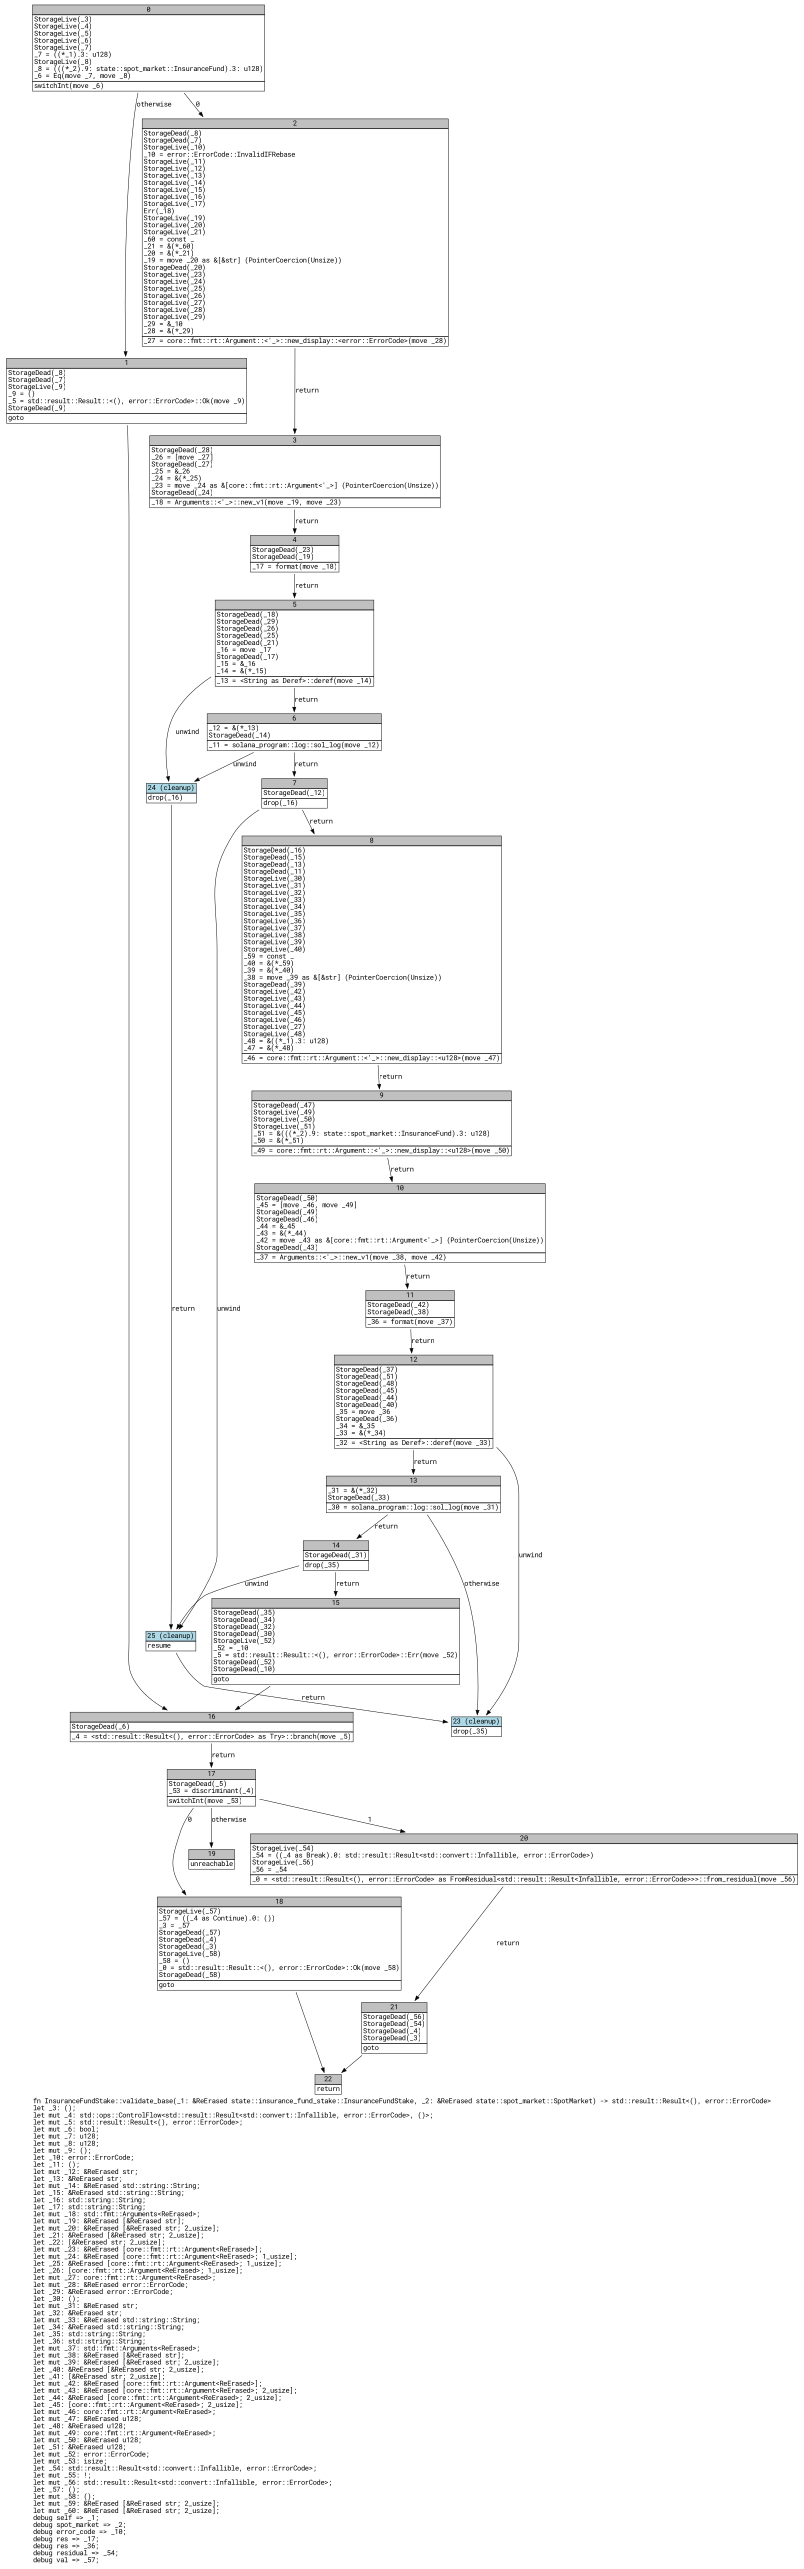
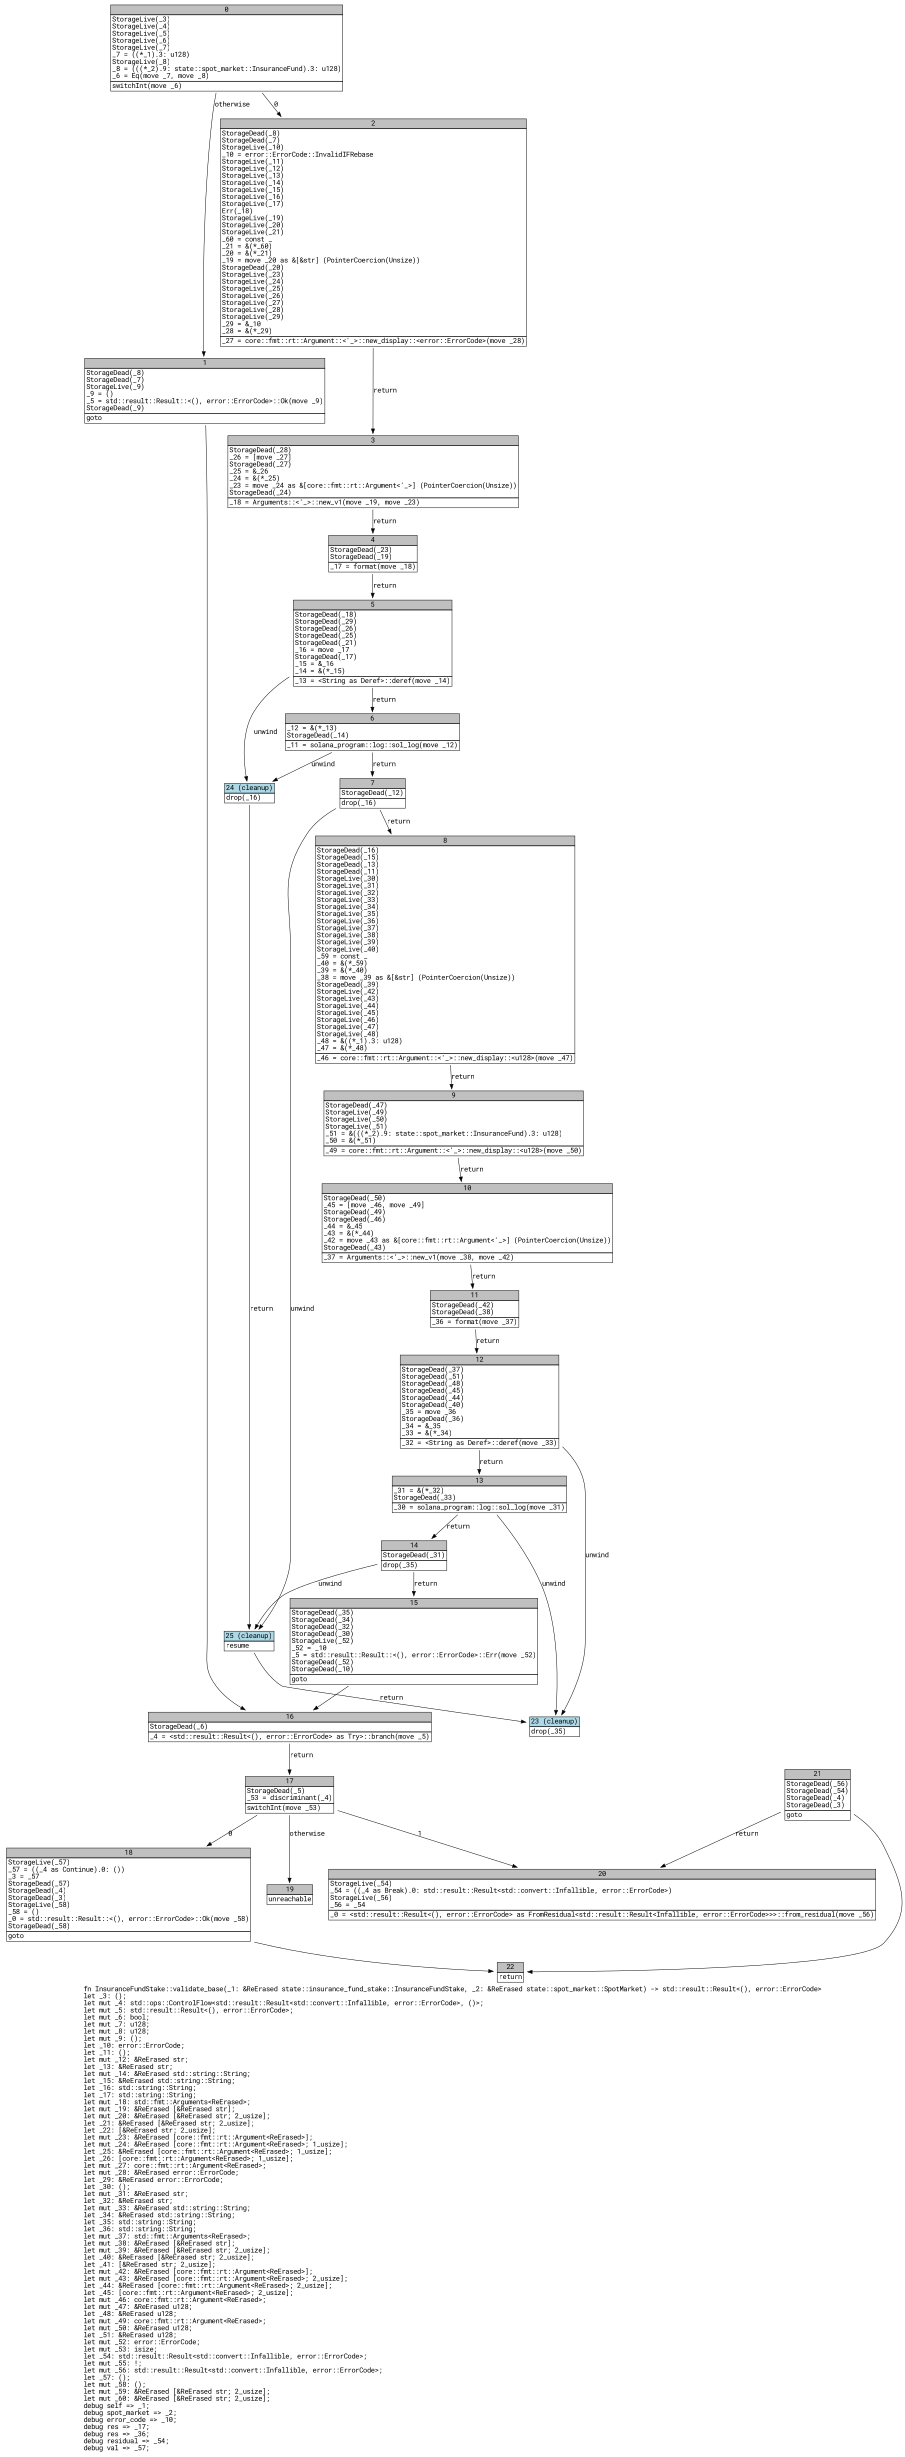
node "8": text "StorageLive(_27)" -> "StorageLive(_47)"
edge "13" -> "23 (cleanup)": label "otherwise" -> "unwind"
edge "20" -> "21": reversed
